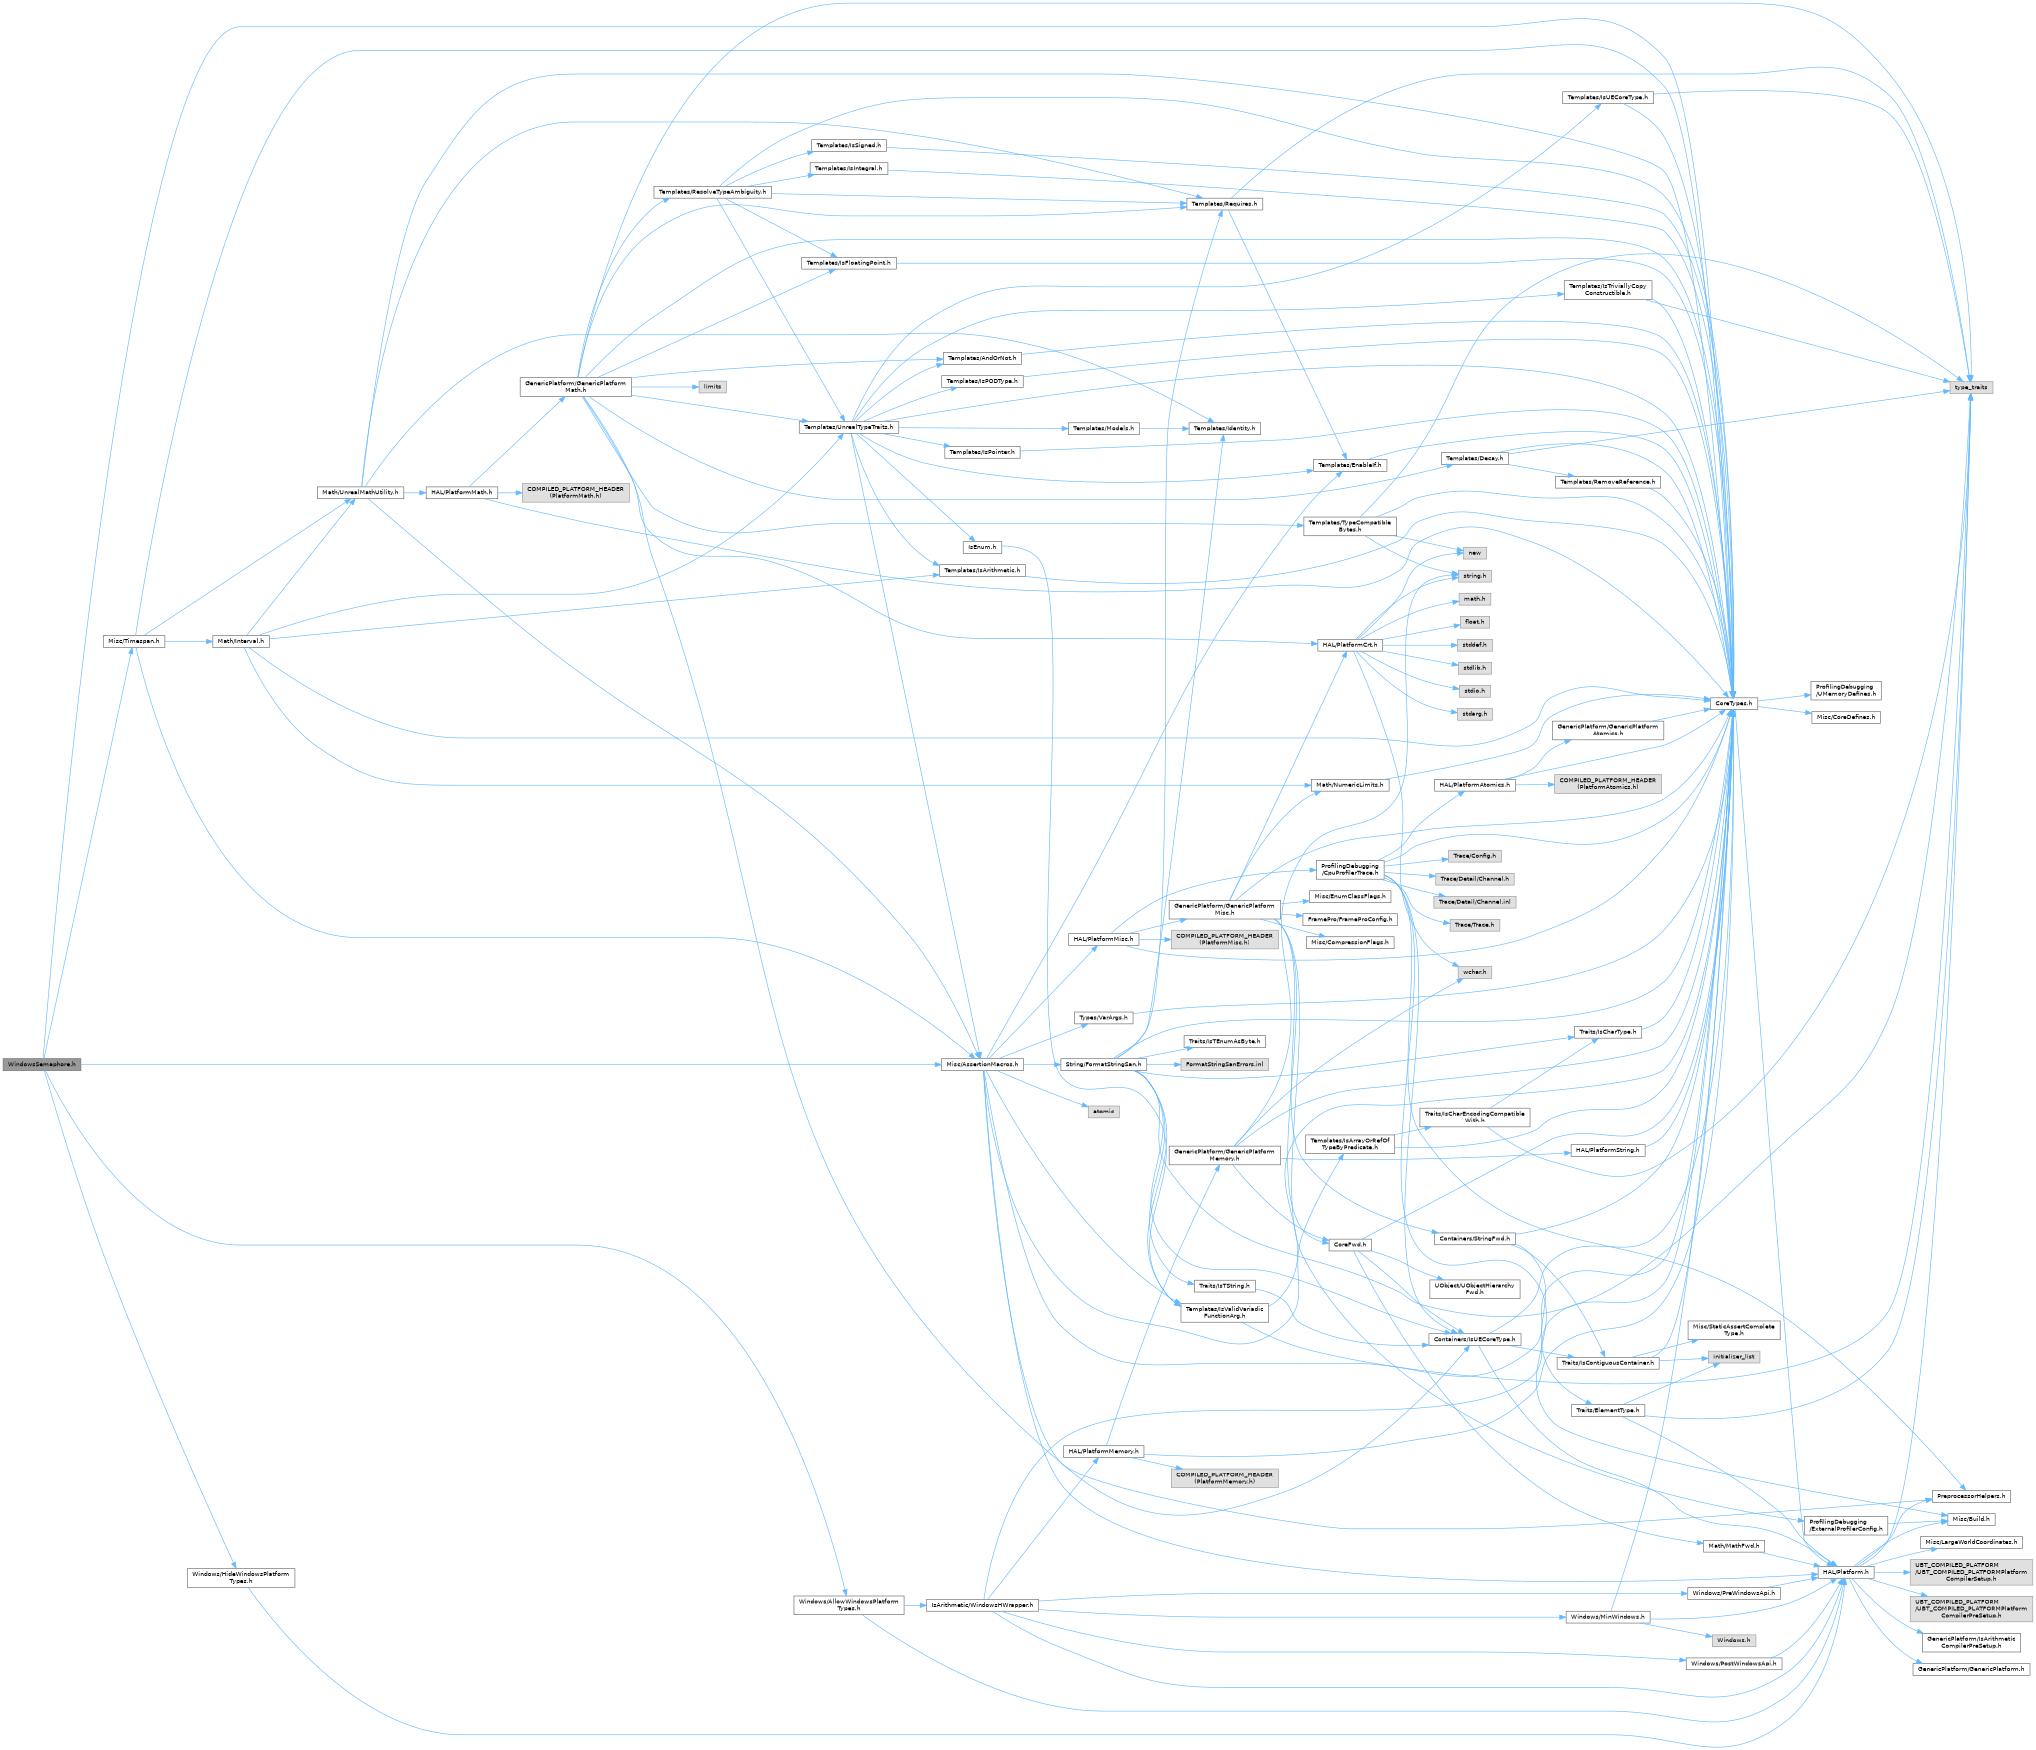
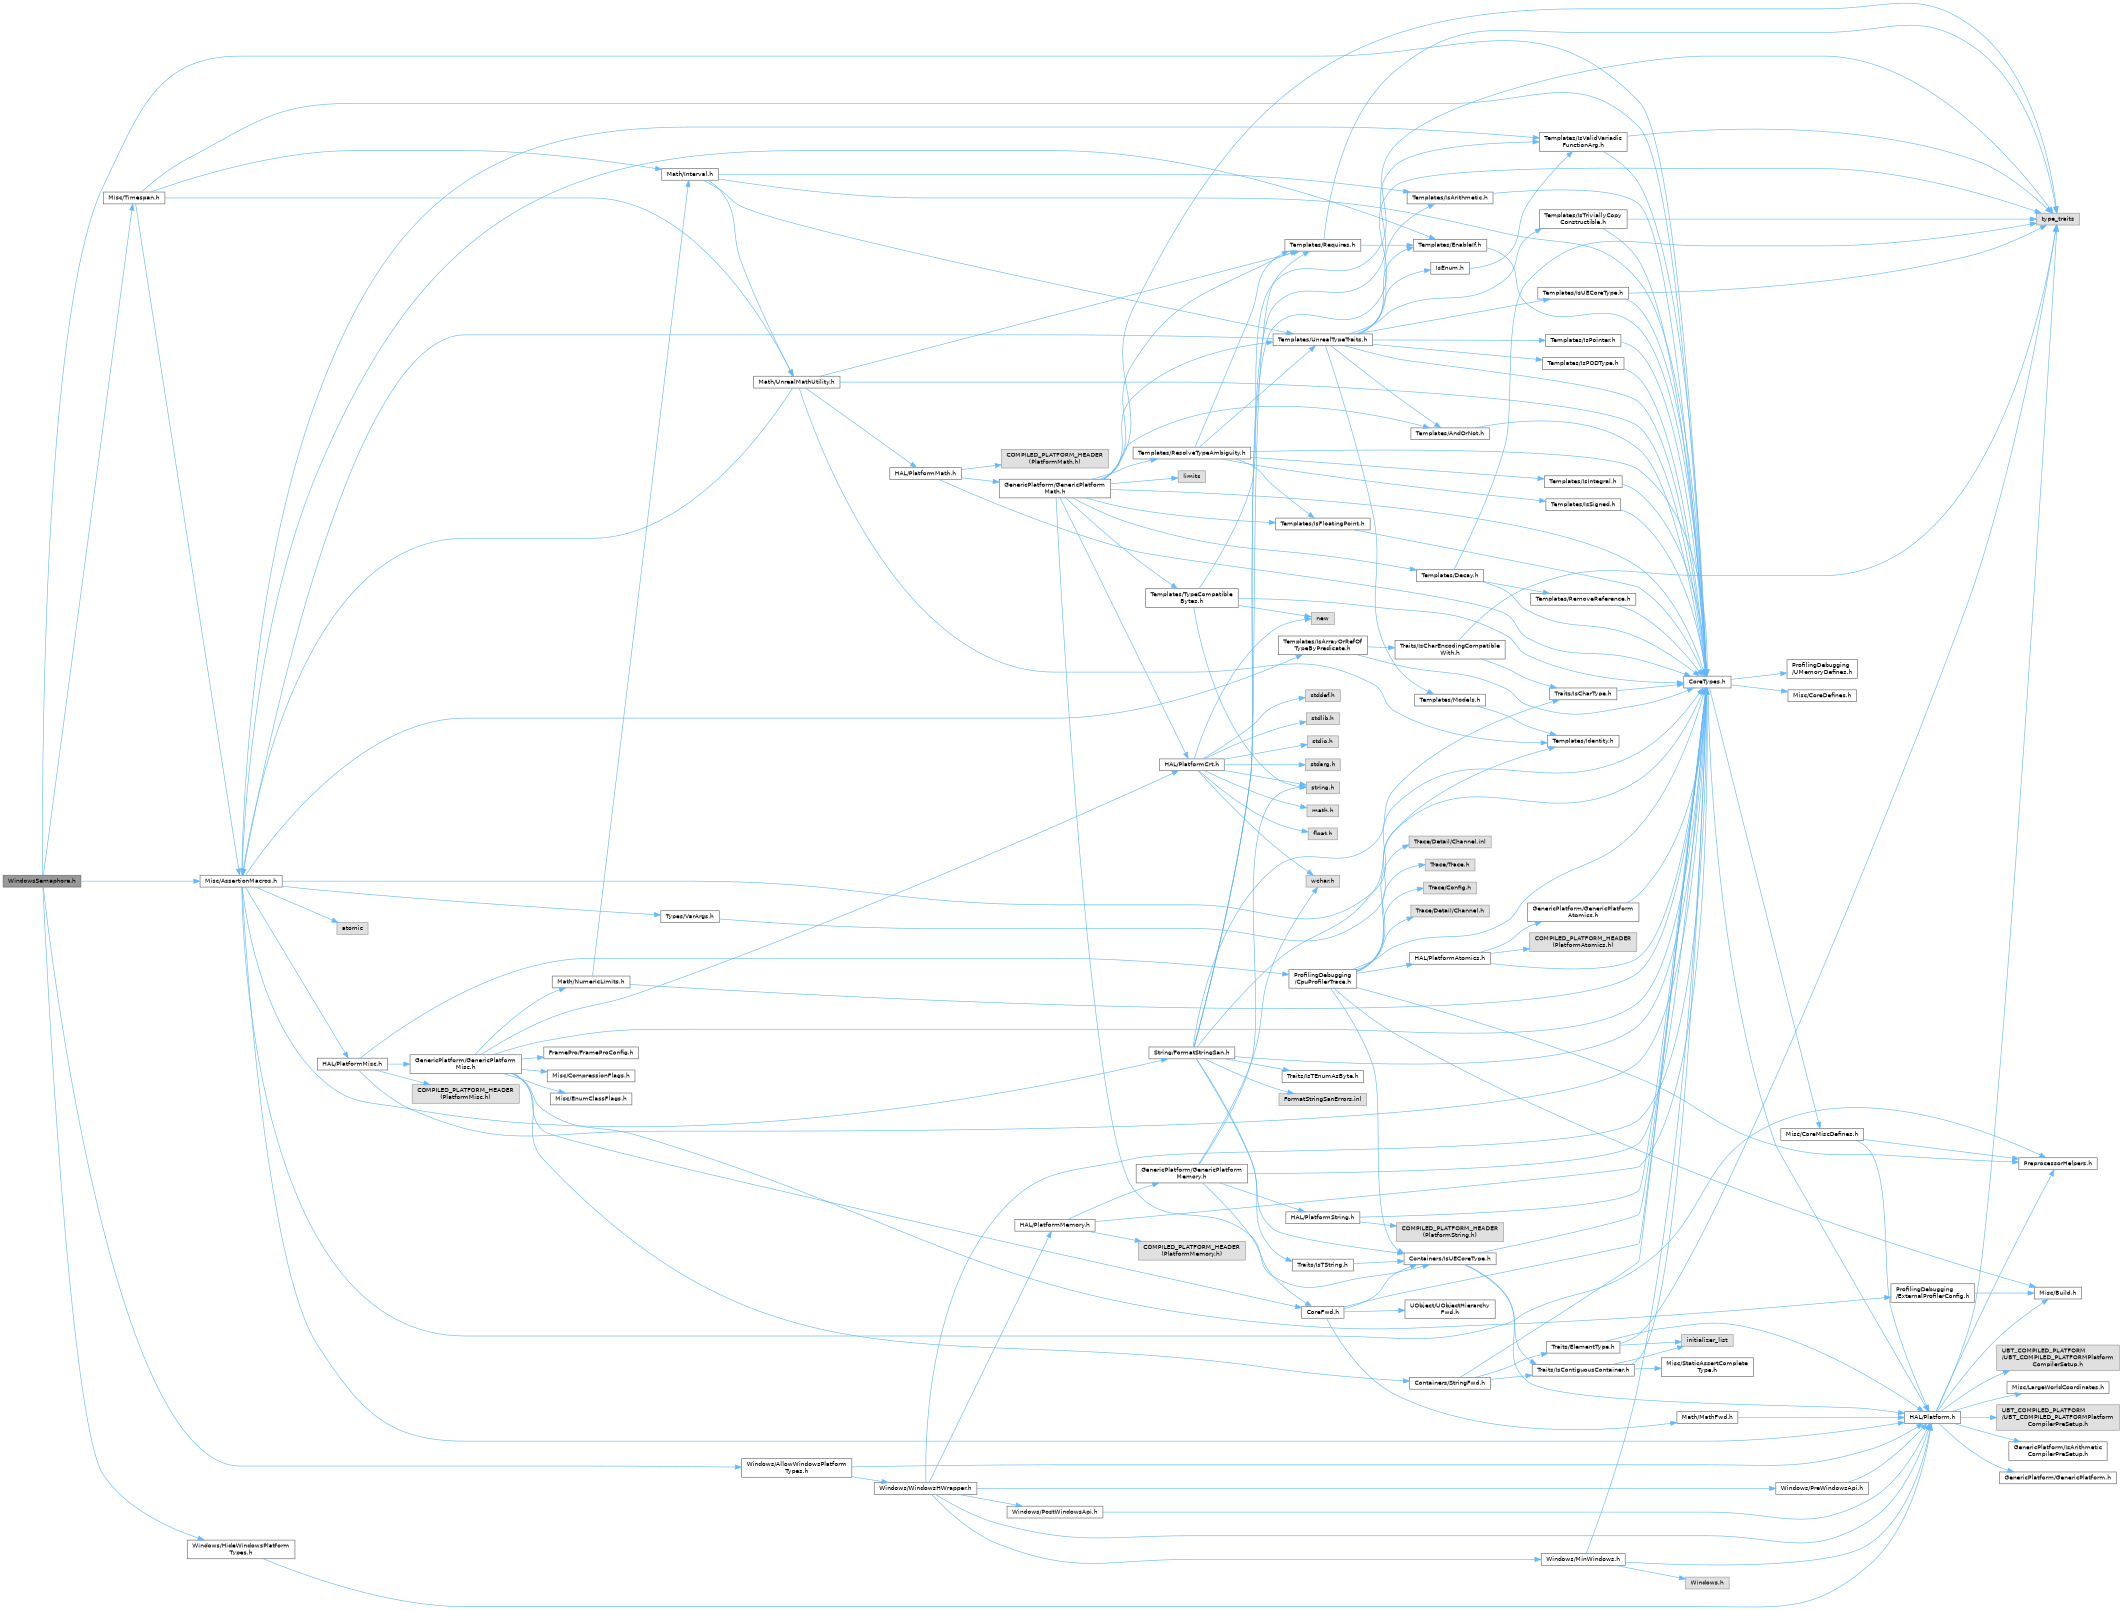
edge "Math/Interval.h" -> "Math/NumericLimits.h": reversed
node "Misc/CoreMiscDefines.h": added
node "COMPILED_PLATFORM_HEADER (PlatformString.h)": added
node "IsArithmetic/WindowsHWrapper.h": label "IsArithmetic/WindowsHWrapper.h" -> "Windows/WindowsHWrapper.h"
